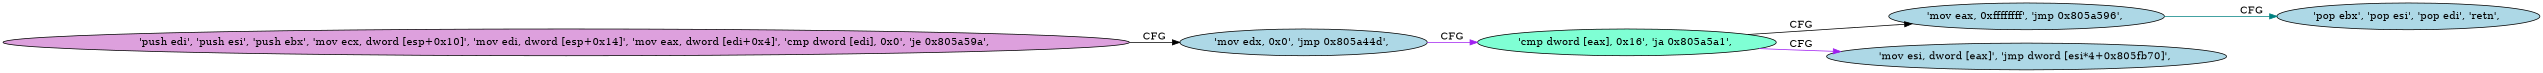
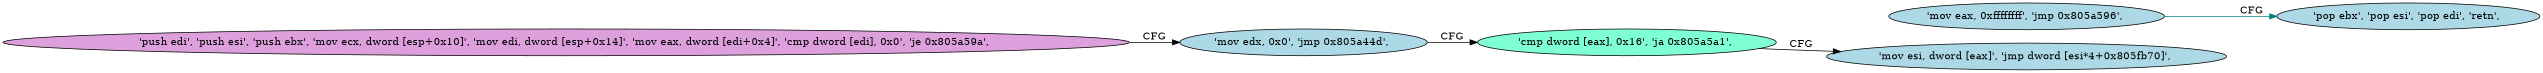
edge "'cmp dword [eax], 0x16', 'ja 0x805a5a1'," -> "'mov eax, 0xffffffff', 'jmp 0x805a596',": removed, label "CFG"
edge "'mov edx, 0x0', 'jmp 0x805a44d'," -> "'cmp dword [eax], 0x16', 'ja 0x805a5a1',": color purple -> black
edge "'cmp dword [eax], 0x16', 'ja 0x805a5a1'," -> "'mov esi, dword [eax]', 'jmp dword [esi*4+0x805fb70]',": color purple -> black
